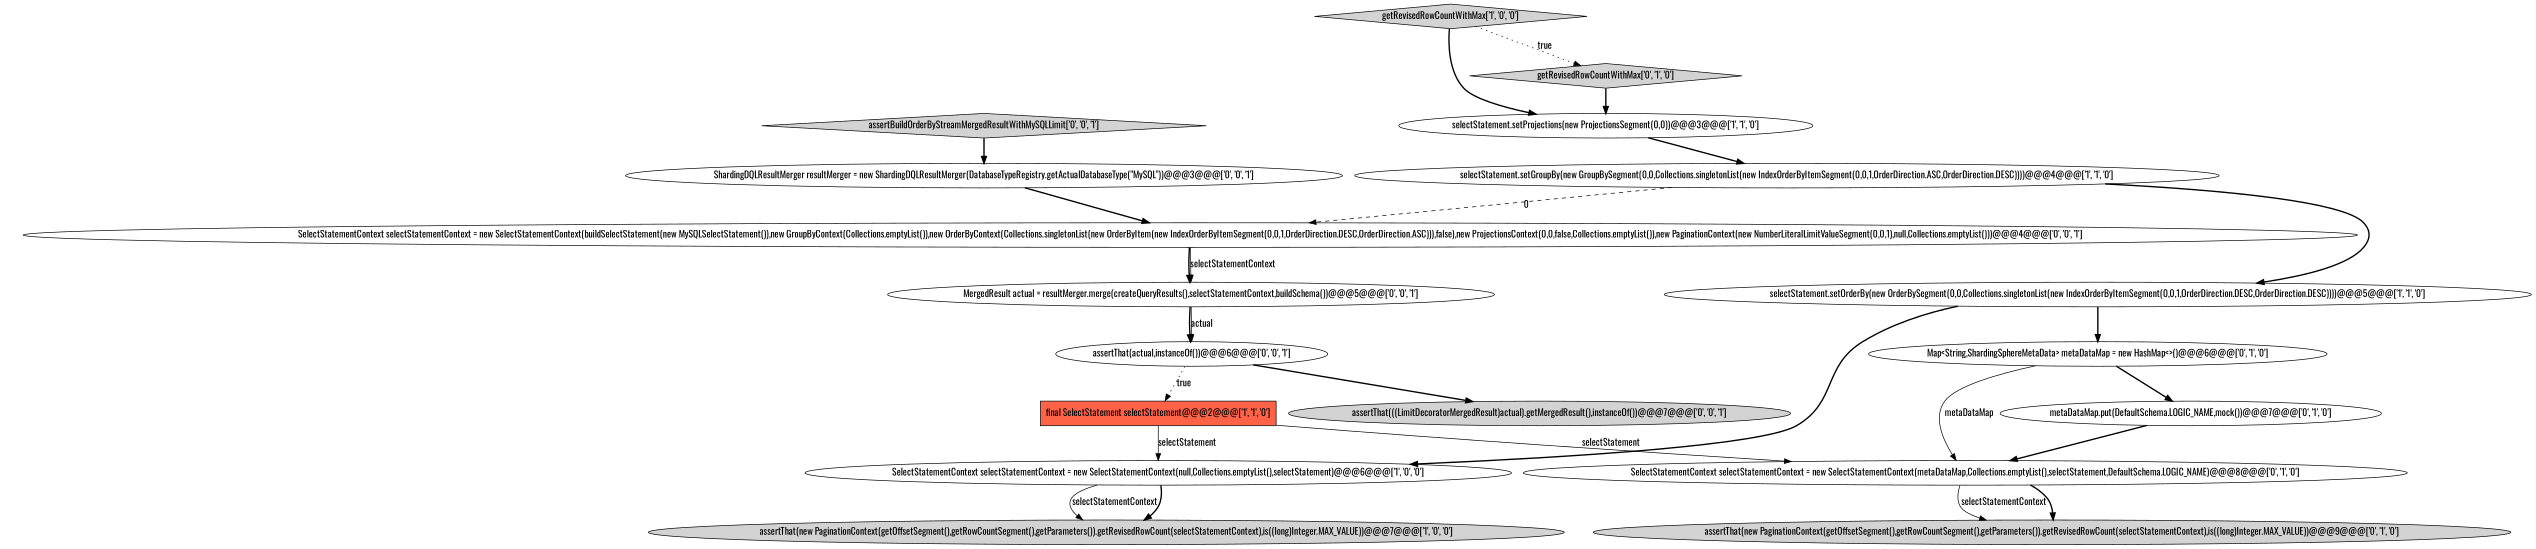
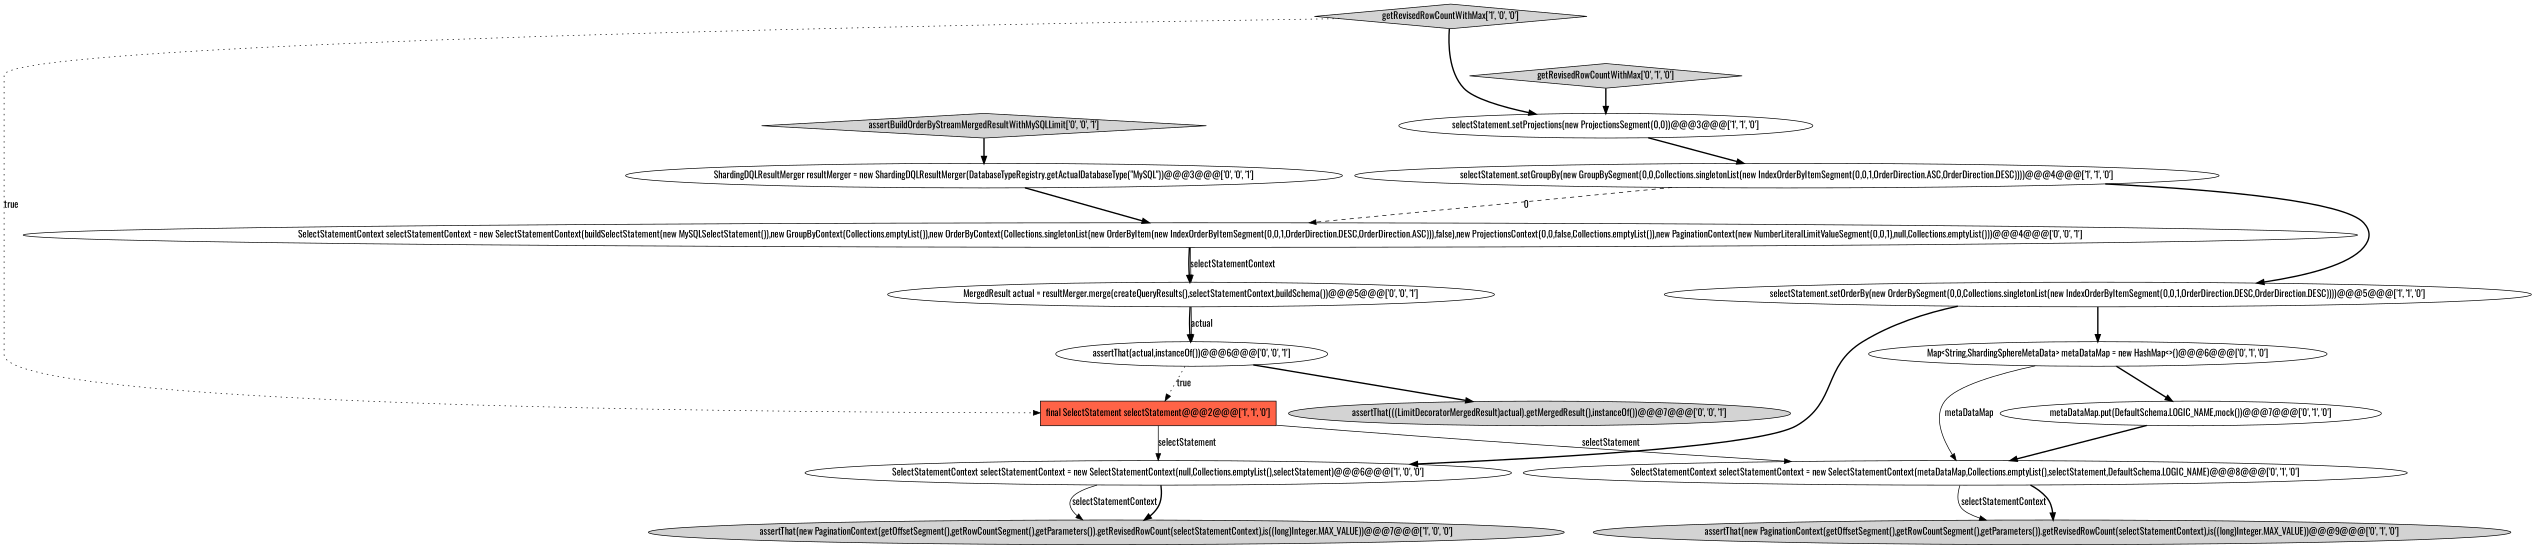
edge "getRevisedRowCountWithMax['1', '0', '0']" -> "getRevisedRowCountWithMax['0', '1', '0']": now "getRevisedRowCountWithMax['1', '0', '0']" -> "final SelectStatement selectStatement@@@2@@@['1', '1', '0']"
